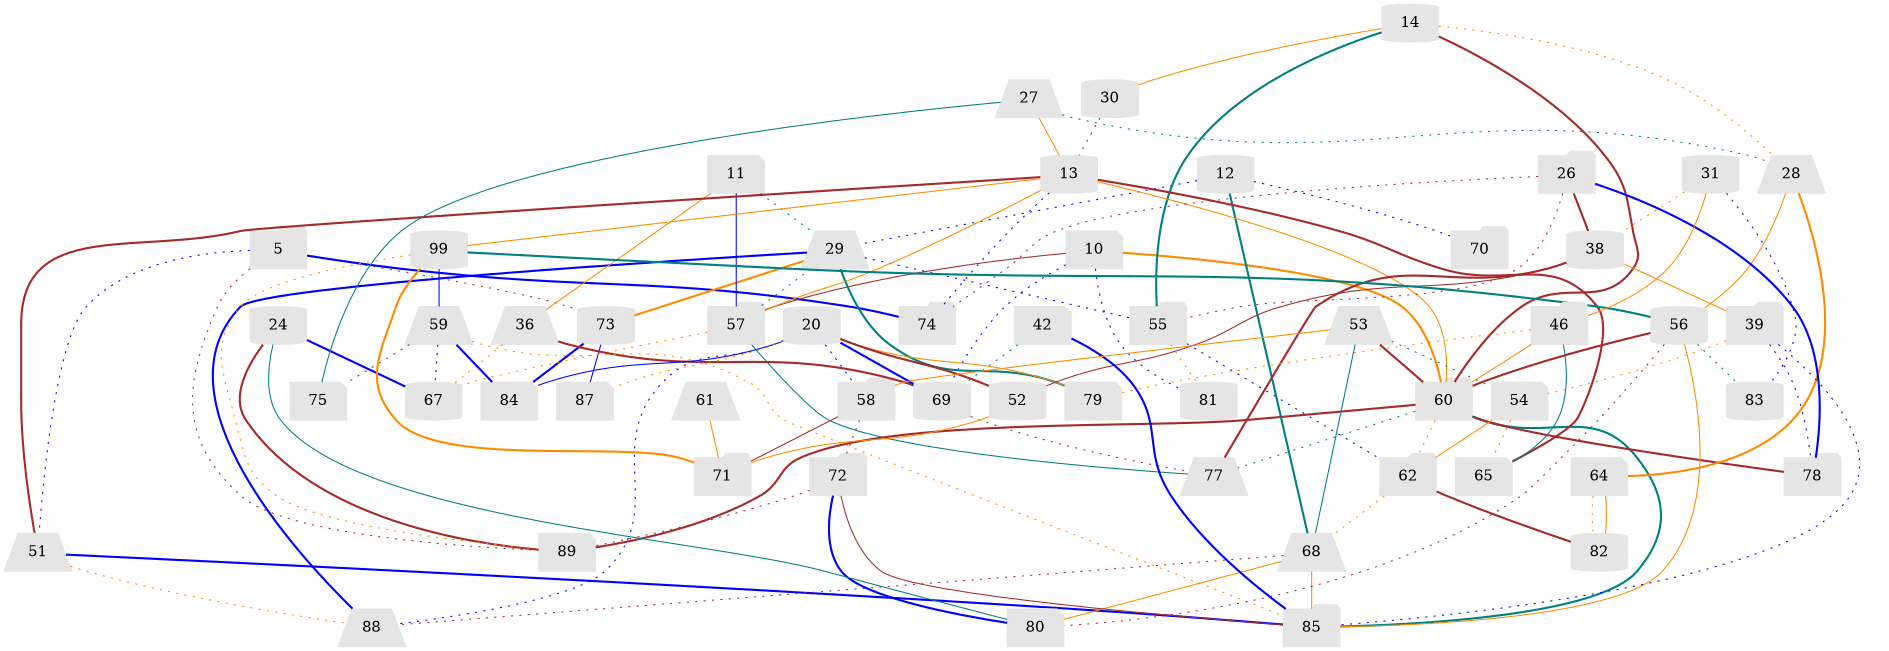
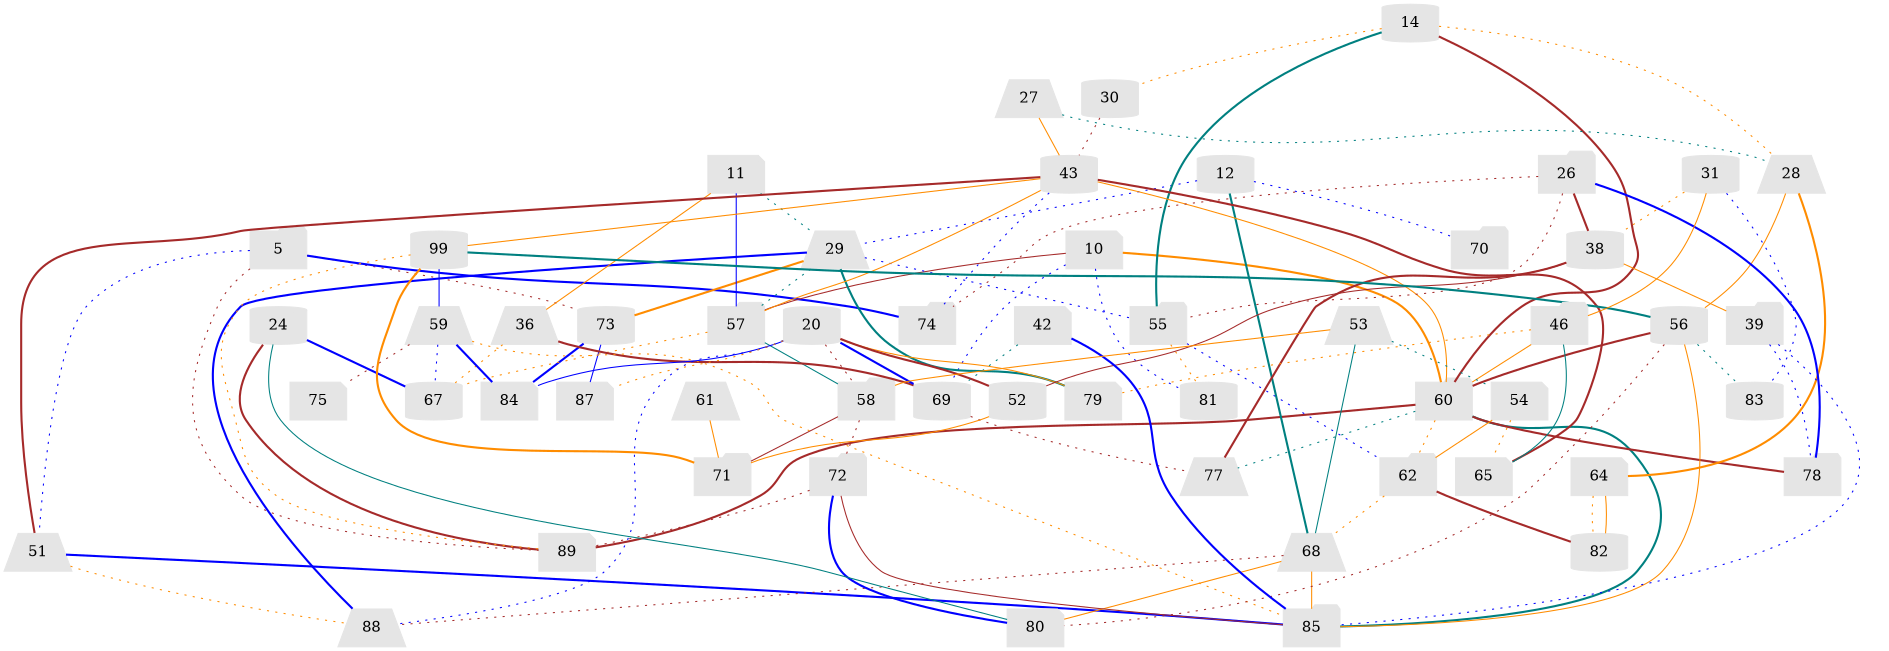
edge "14" -- "30": style solid -> dotted
edge "27" -- "75": removed
node "13": label "13" -> "43"
edge "20" -- "58": color blue -> brown
edge "53" -- "60": removed
edge "39" -- "54": removed
edge "57" -- "77": now "57" -- "58"
